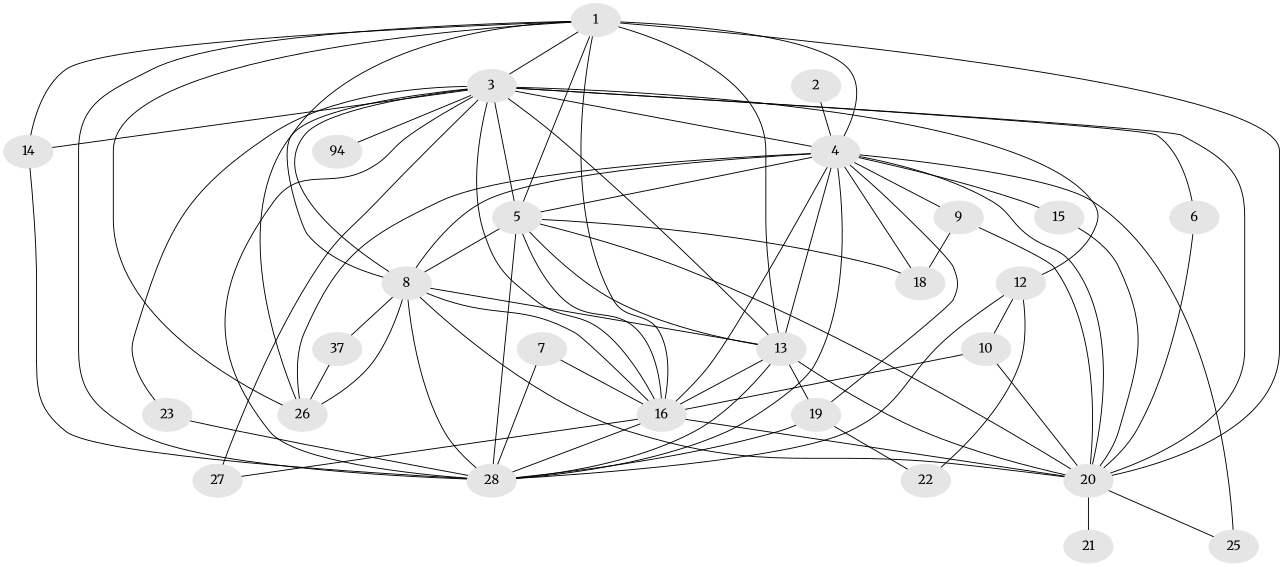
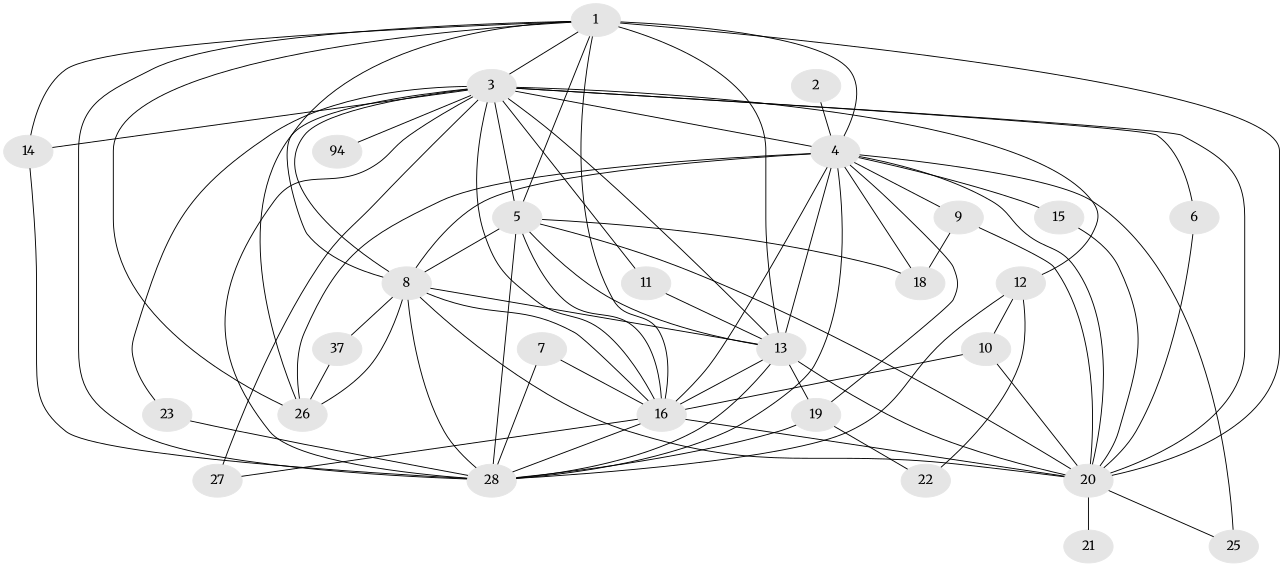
edge "4" -- "5": removed
node "11": added
